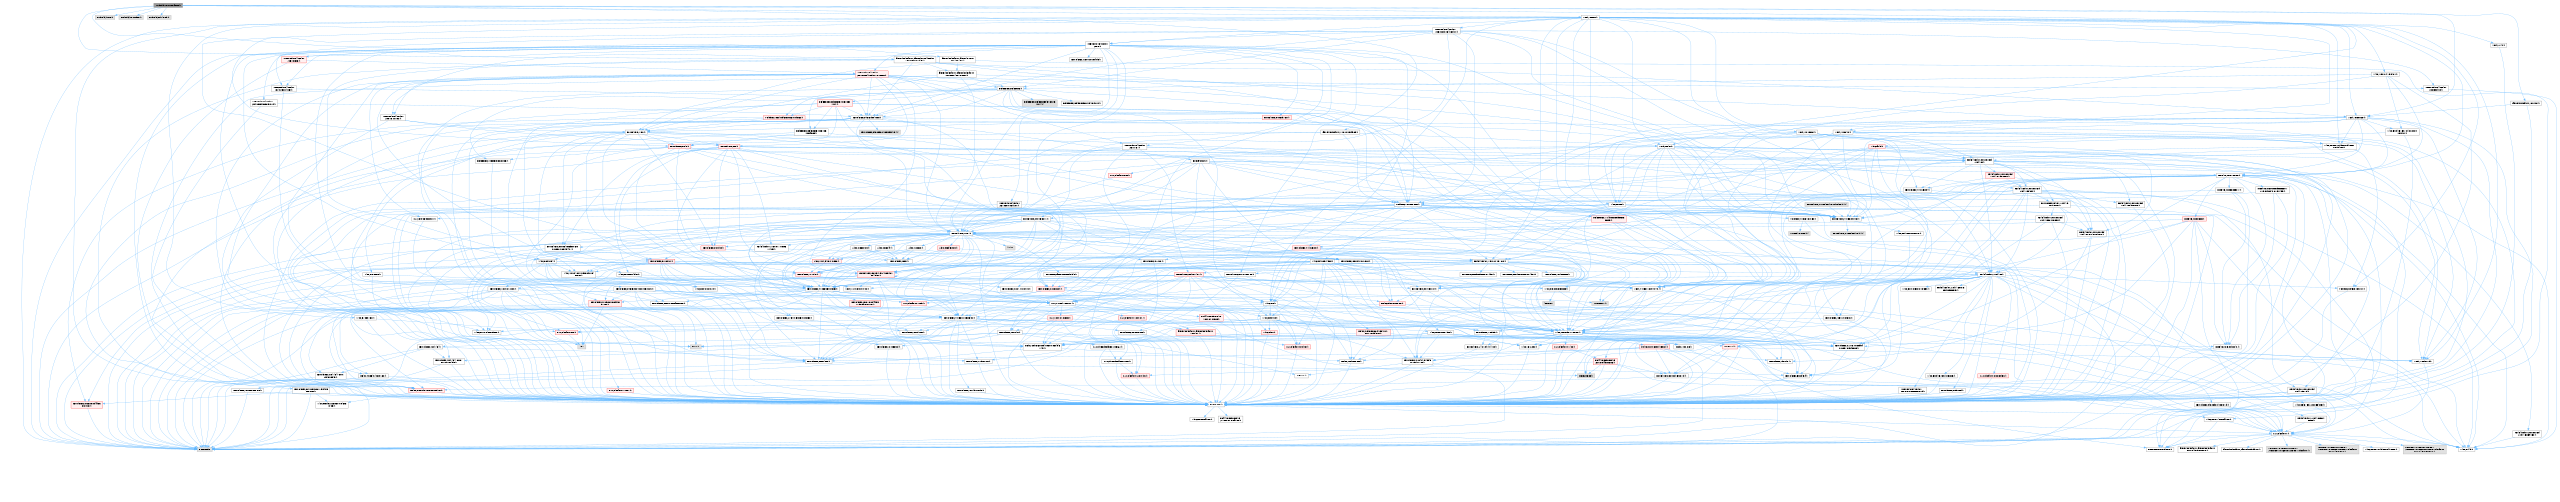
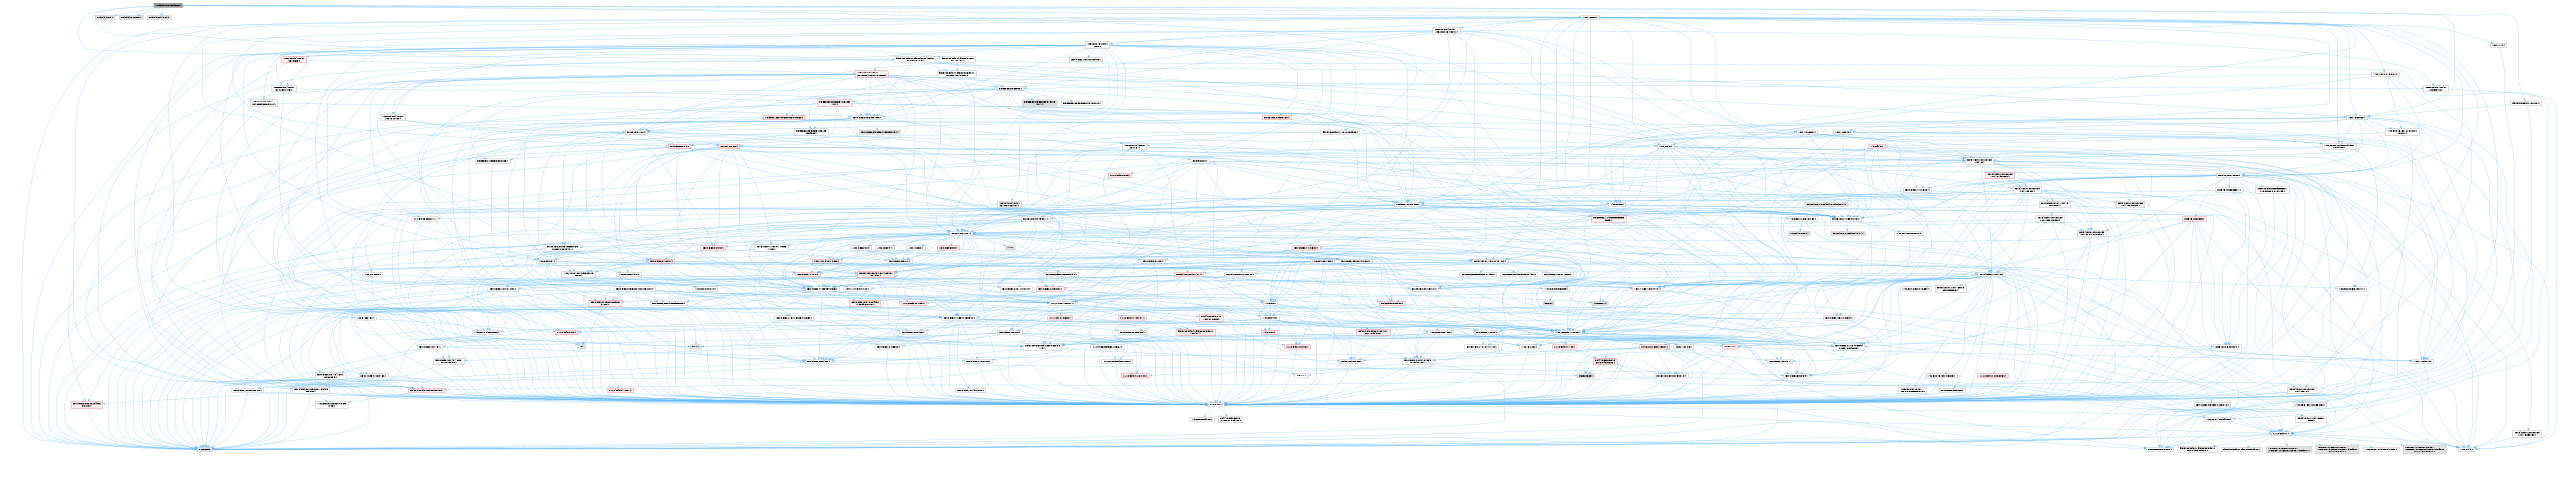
node "Templates/Less.h": label "Templates/Less.h" -> "Templates/IsEnum.h"
node "Templates/IsAbstract.h": label "Templates/IsAbstract.h" -> "Templates/MemoryBase.h"
edge "ProfilingDebugging /CpuProfilerTrace.h" -> "PreprocessorHelpers.h": added
